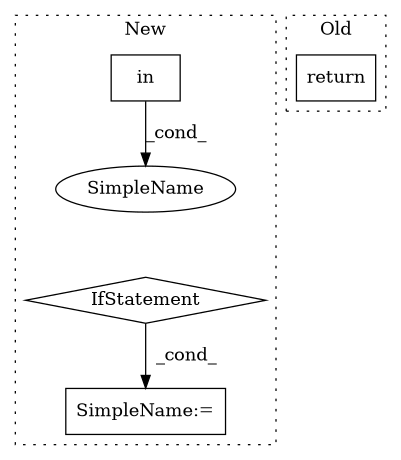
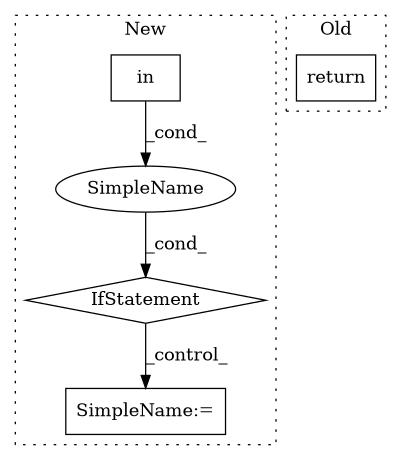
edge "SimpleName" -> "IfStatement": added, label "_cond_"
edge "IfStatement" -> "SimpleName:=": label "_cond_" -> "_control_"
